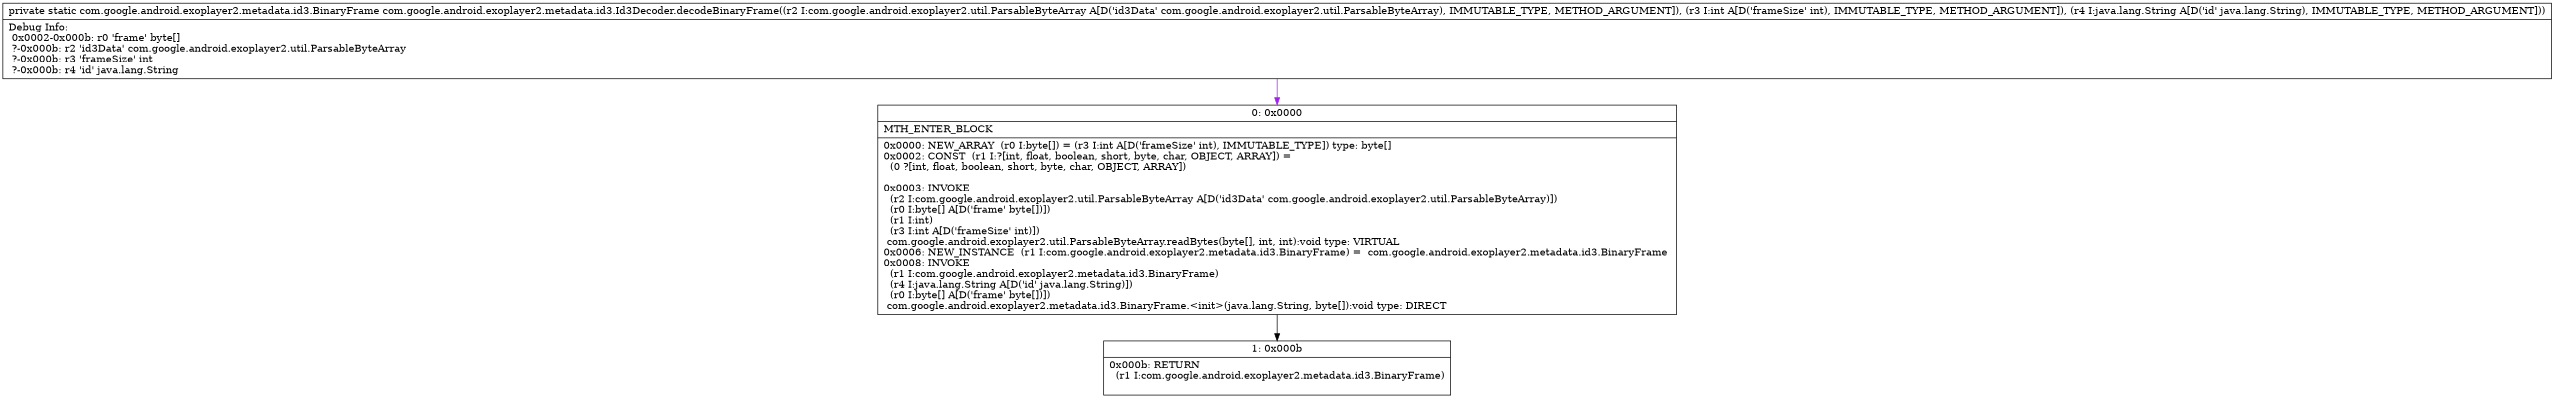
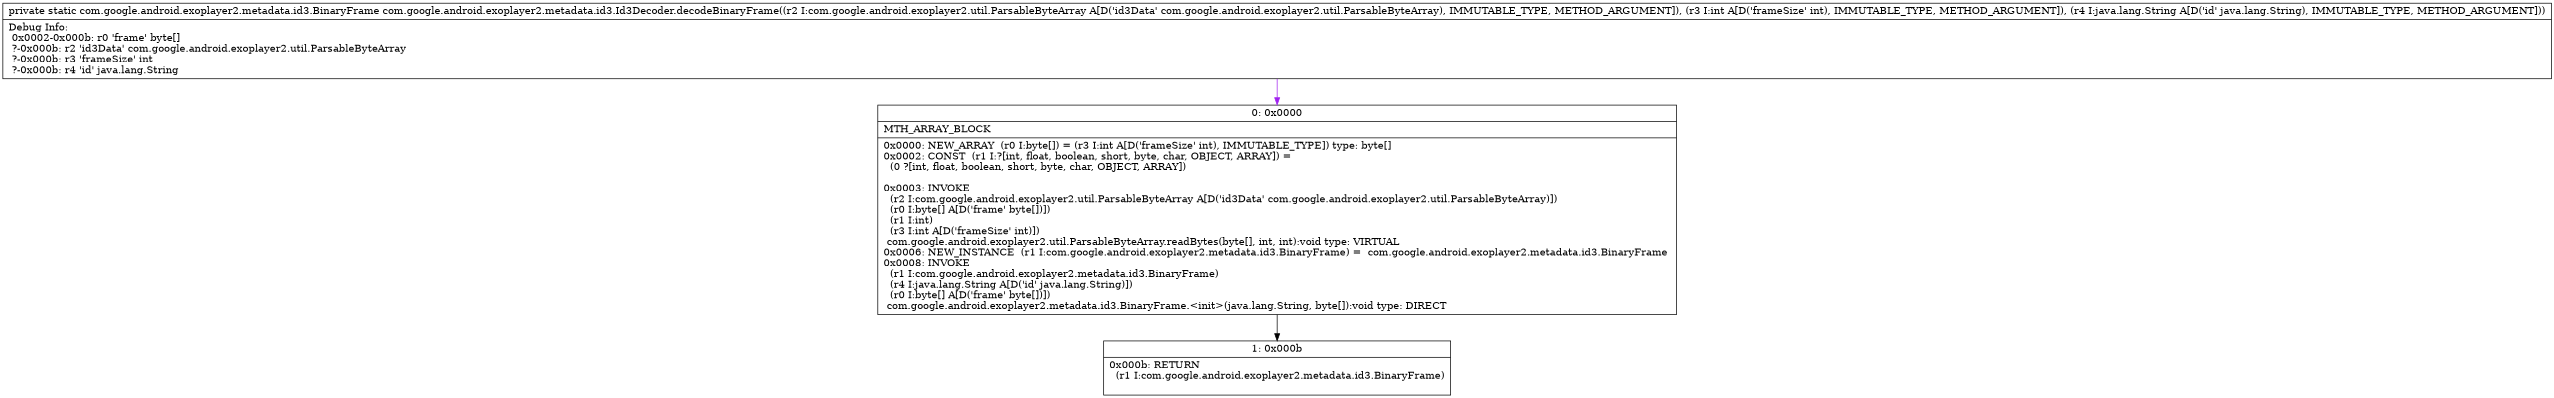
node "0: 0x0000": text "MTH_ENTER_BLOCK" -> "MTH_ARRAY_BLOCK"
